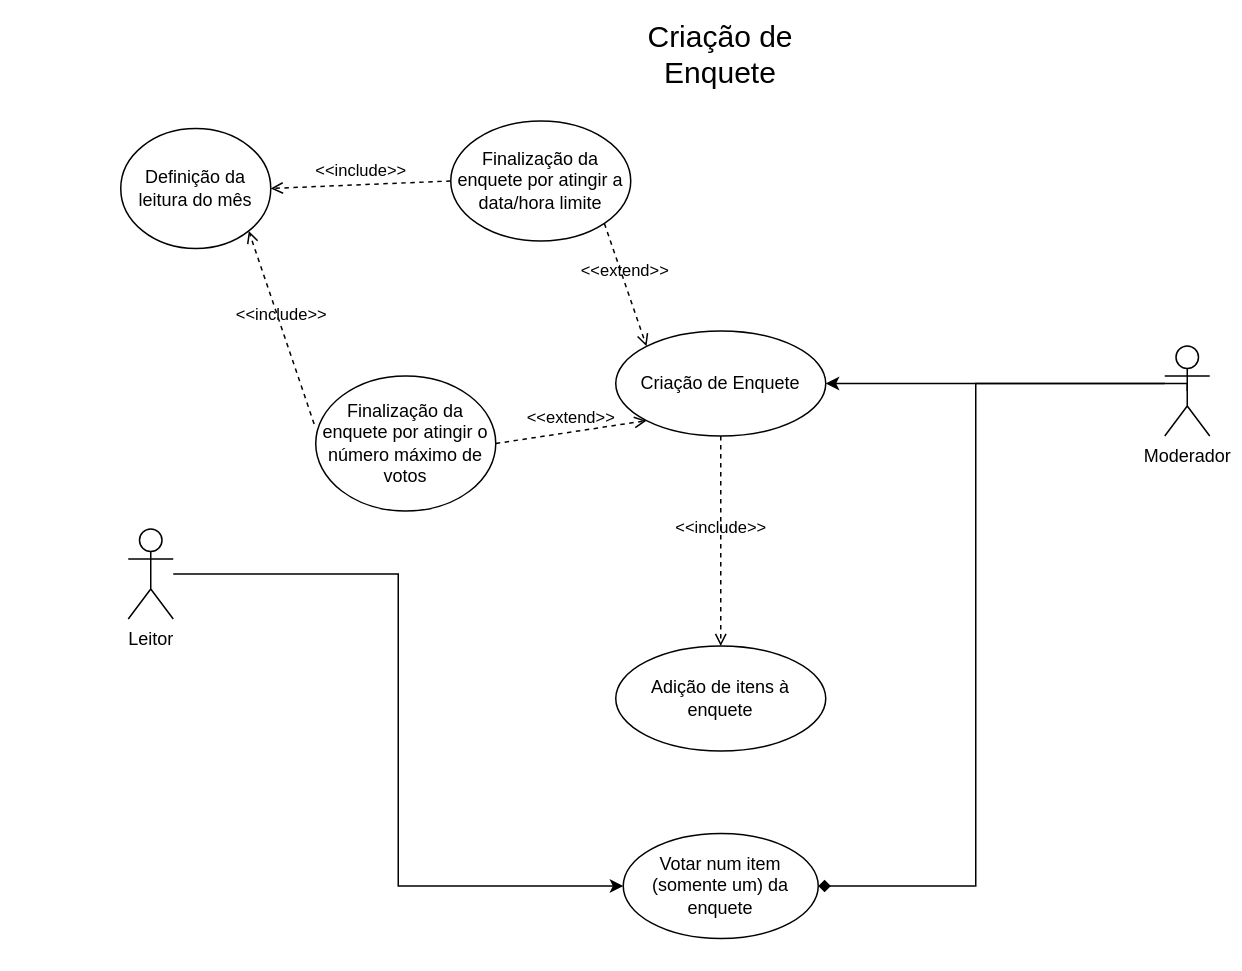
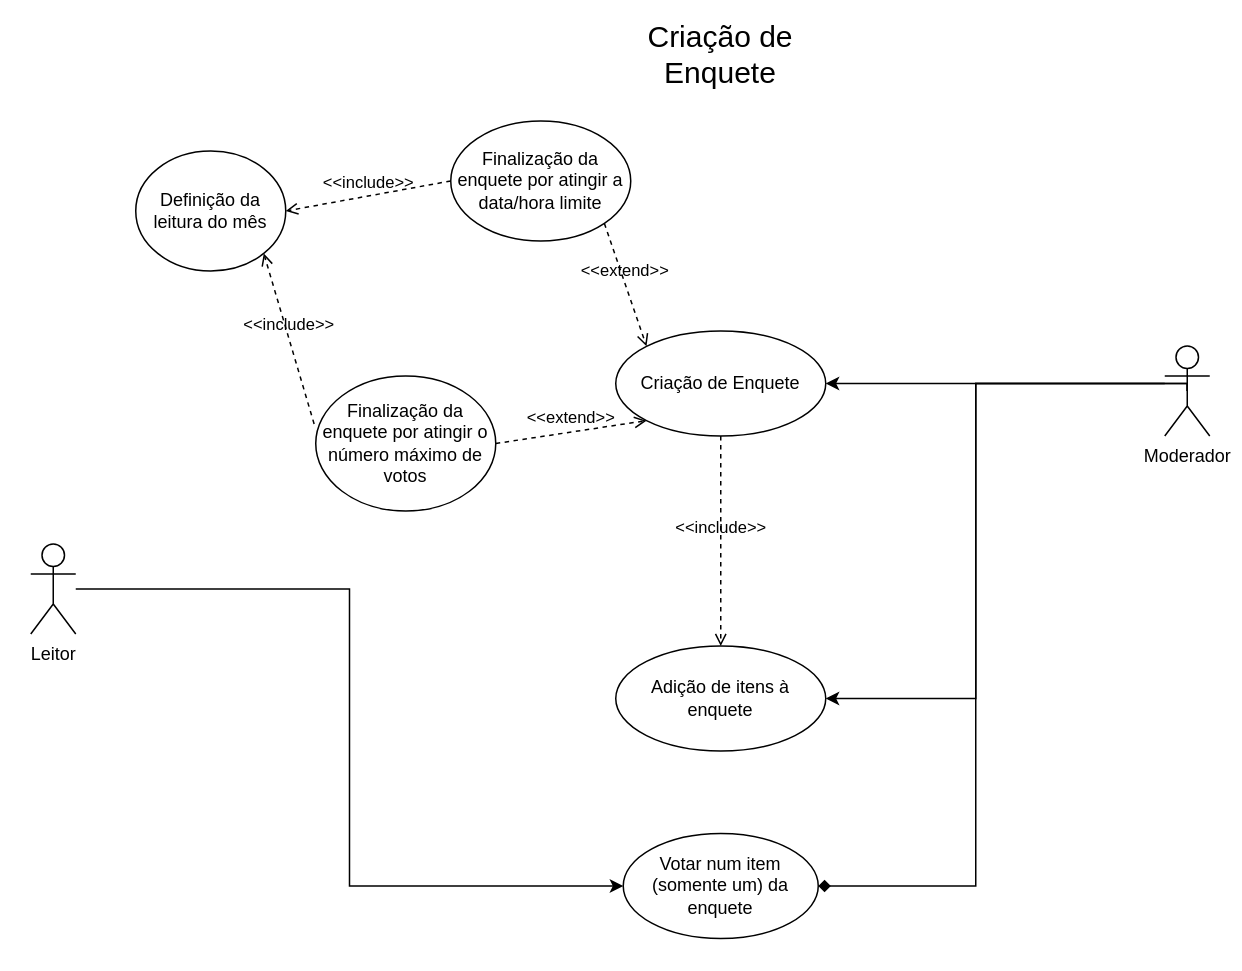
node "Definição da leitura do mês": moved (196, 188) -> (211, 211)
node "Leitor": moved (151, 574) -> (53, 589)
edge "Moderador" -> "Adição de itens à enquete": added
